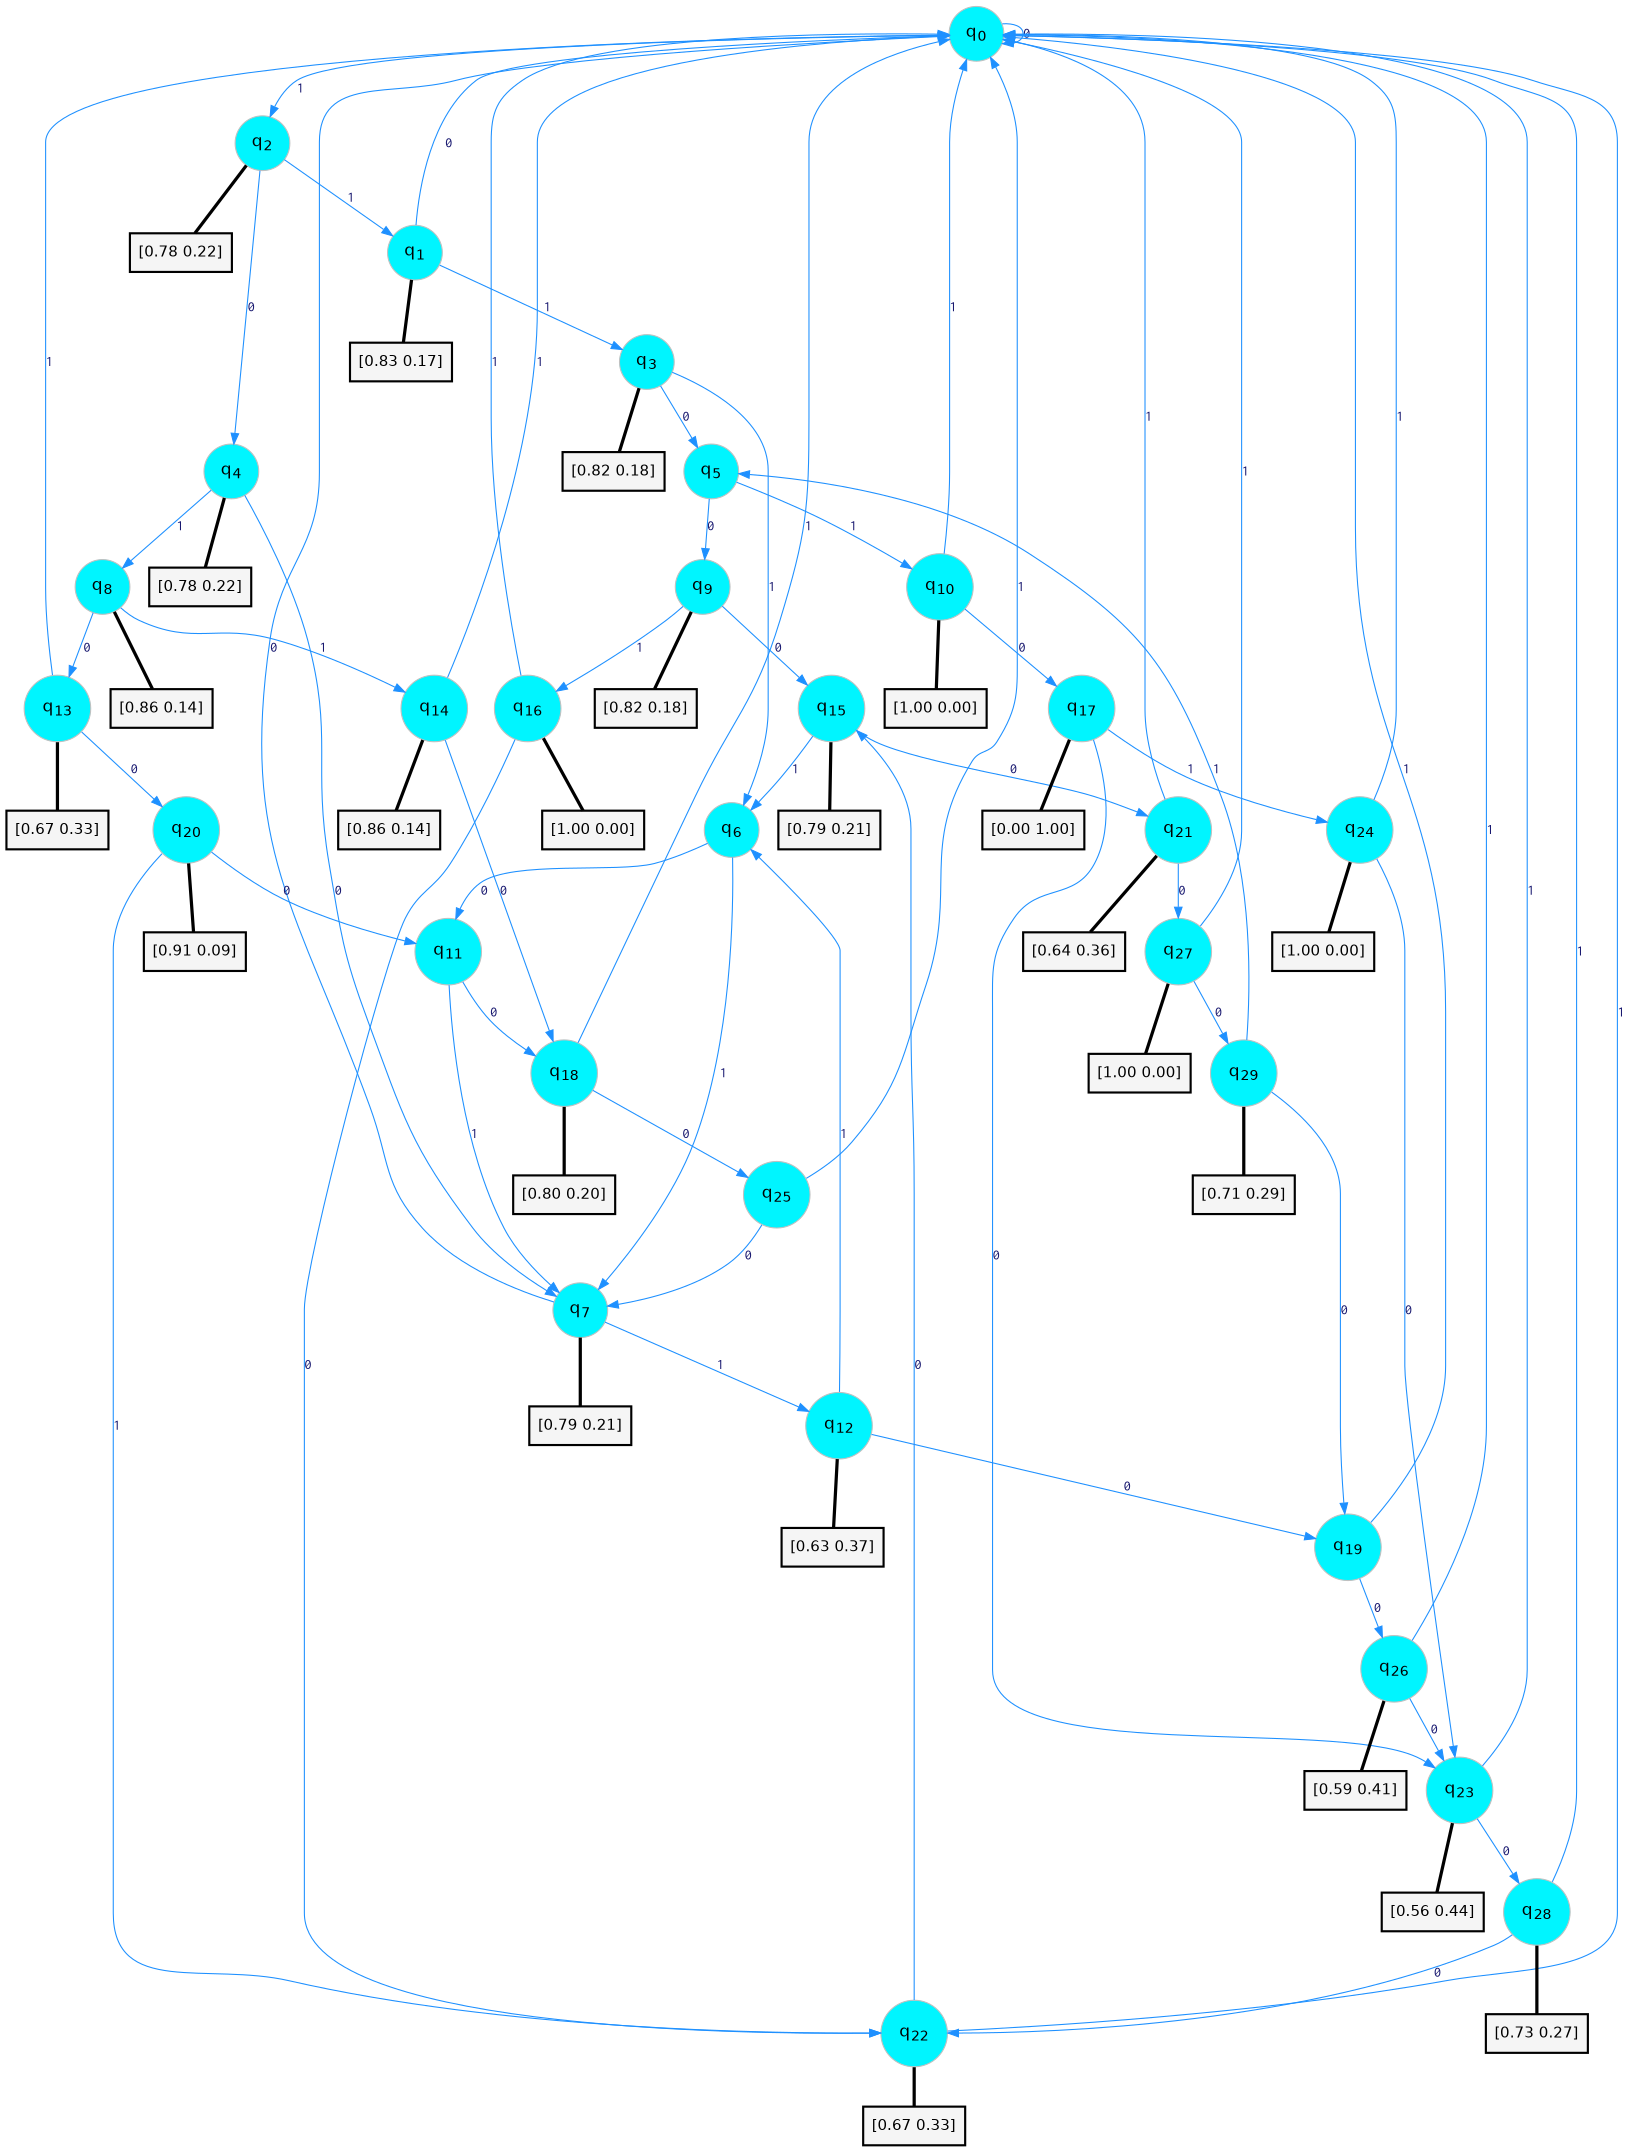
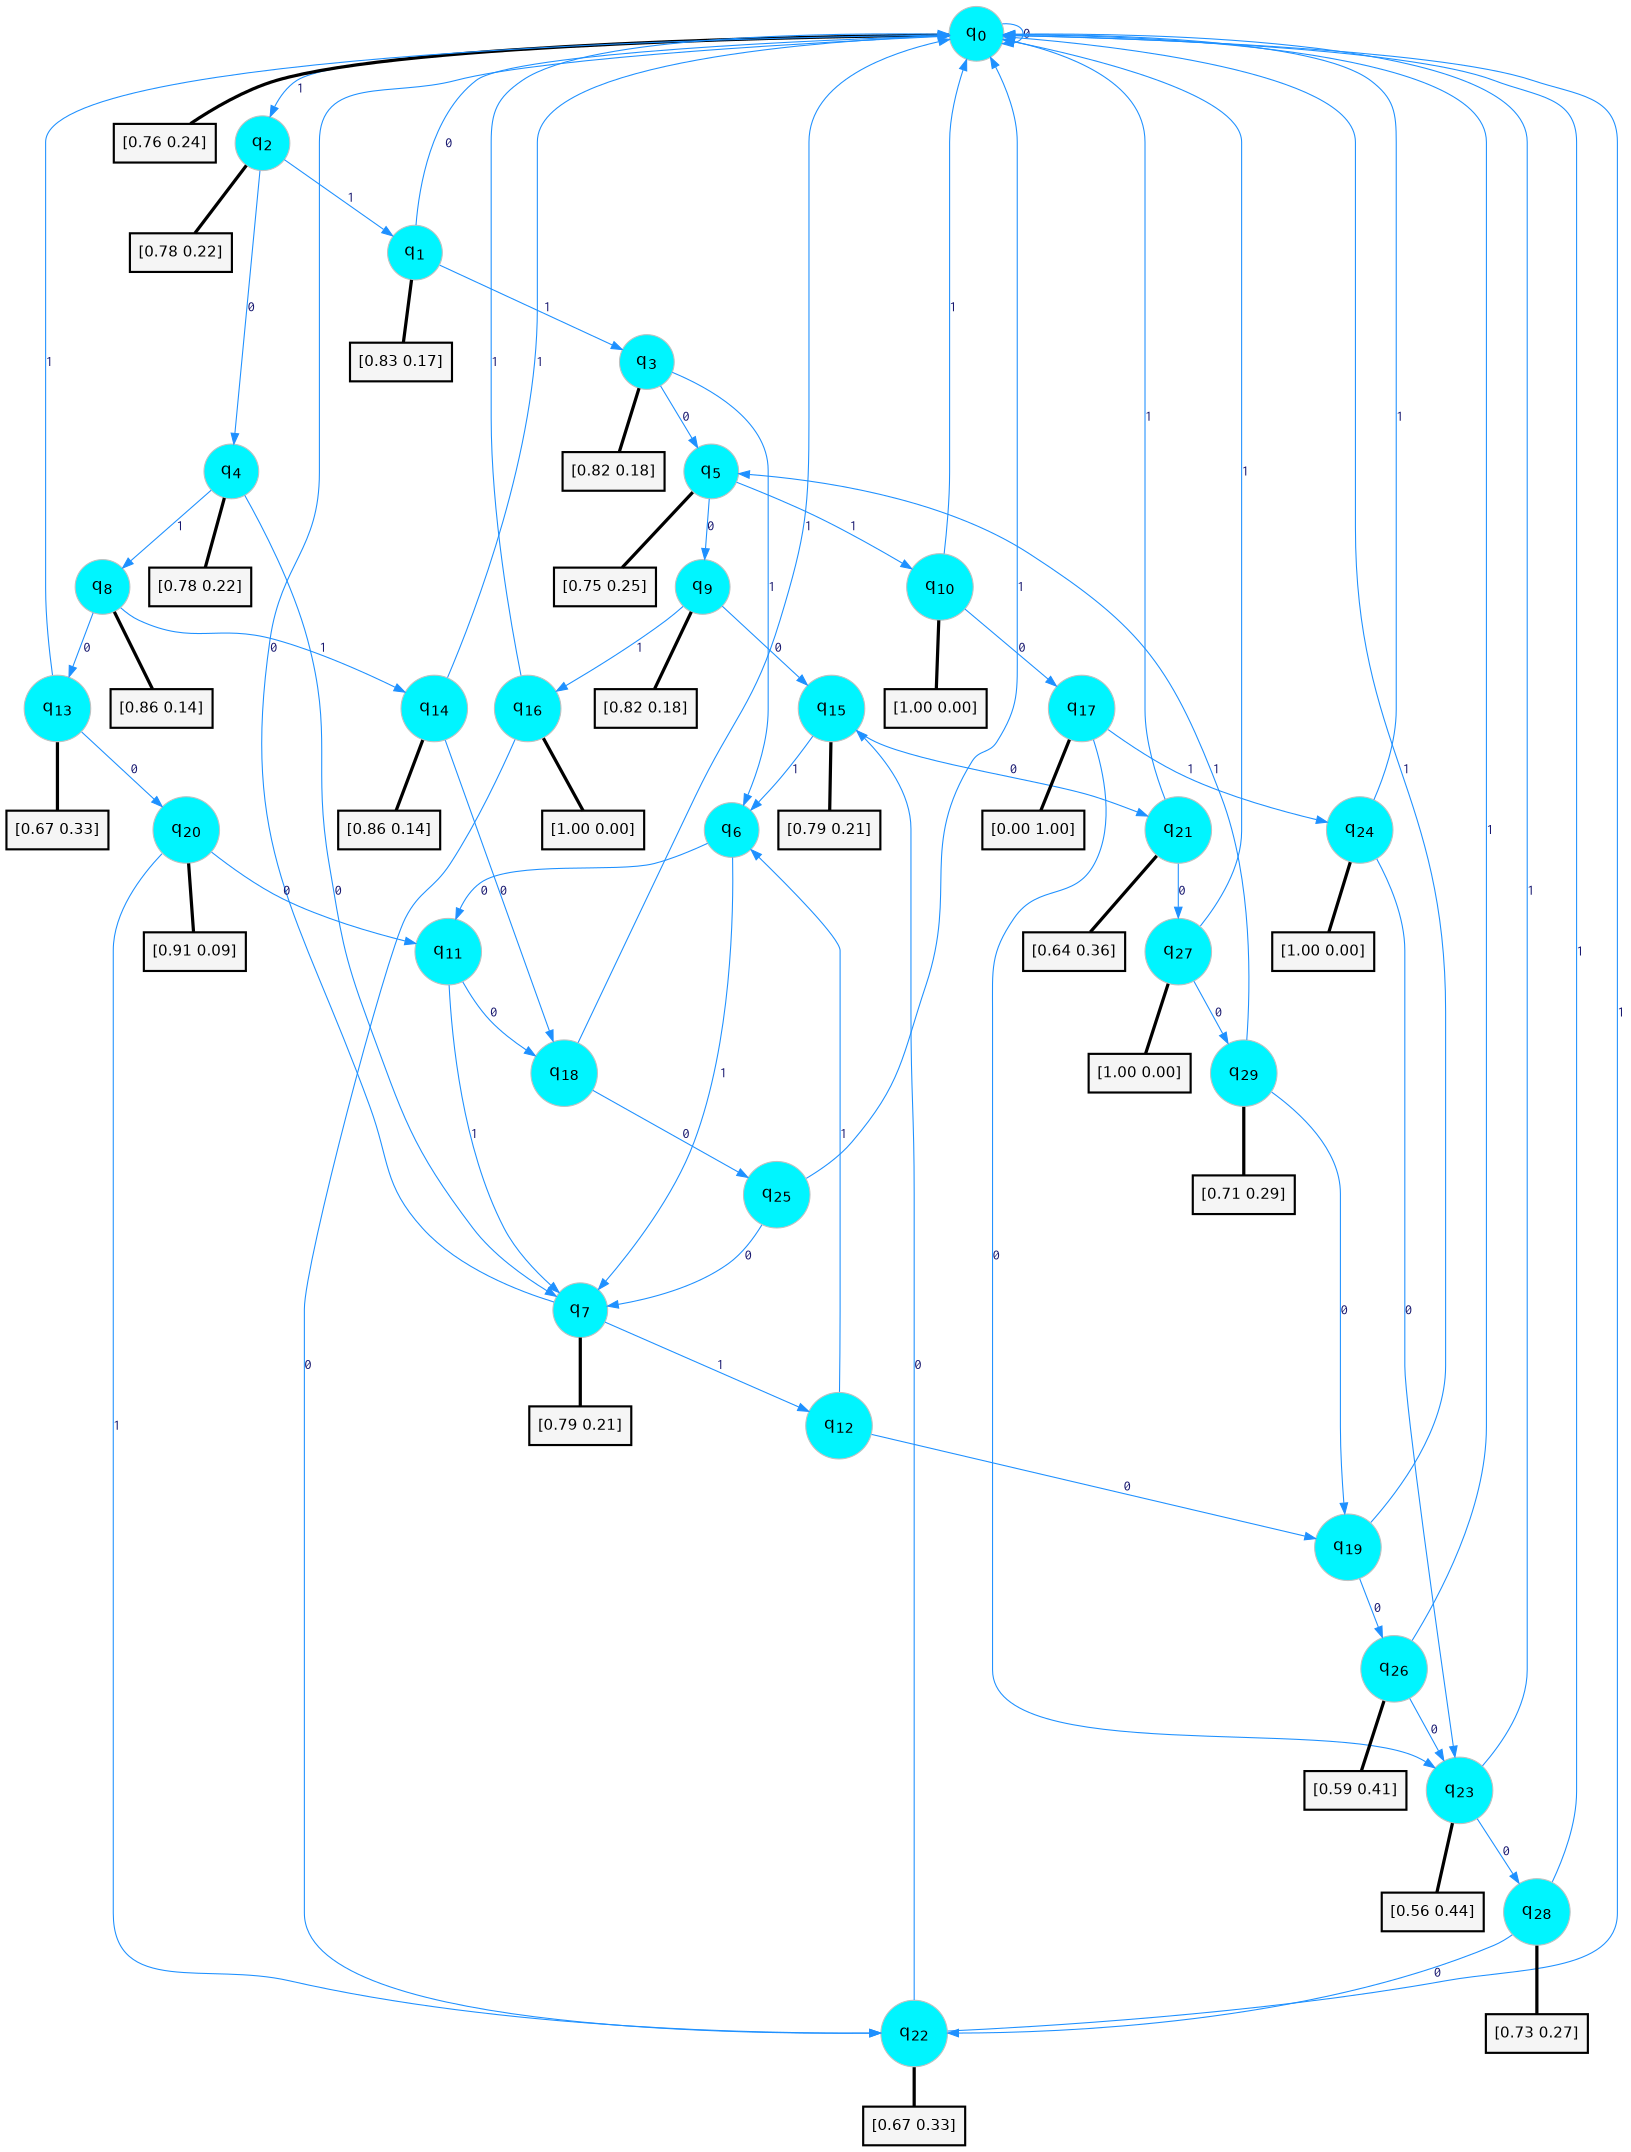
node "[0.76 0.24]": added
node "[0.75 0.25]": added
node "[0.80 0.20]": removed
node "[0.63 0.37]": removed
